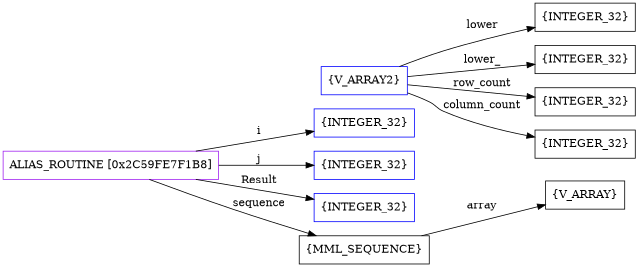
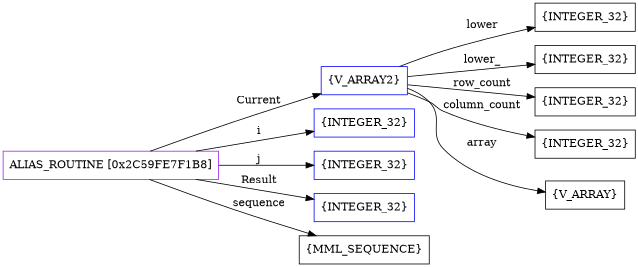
edge "ALIAS_ROUTINE [0x2C59FE7F1B8]" -> "{V_ARRAY2}": added, label "Current"
edge "{MML_SEQUENCE}" -> "{V_ARRAY}": now "{V_ARRAY2}" -> "{V_ARRAY}"
